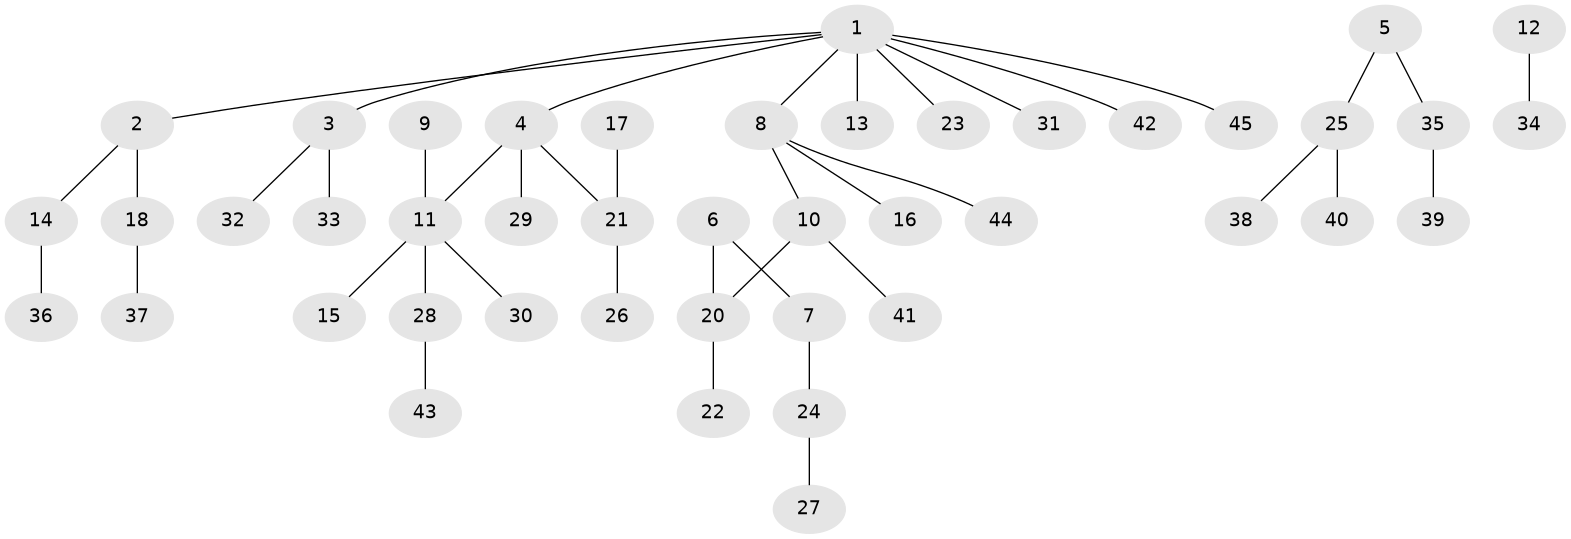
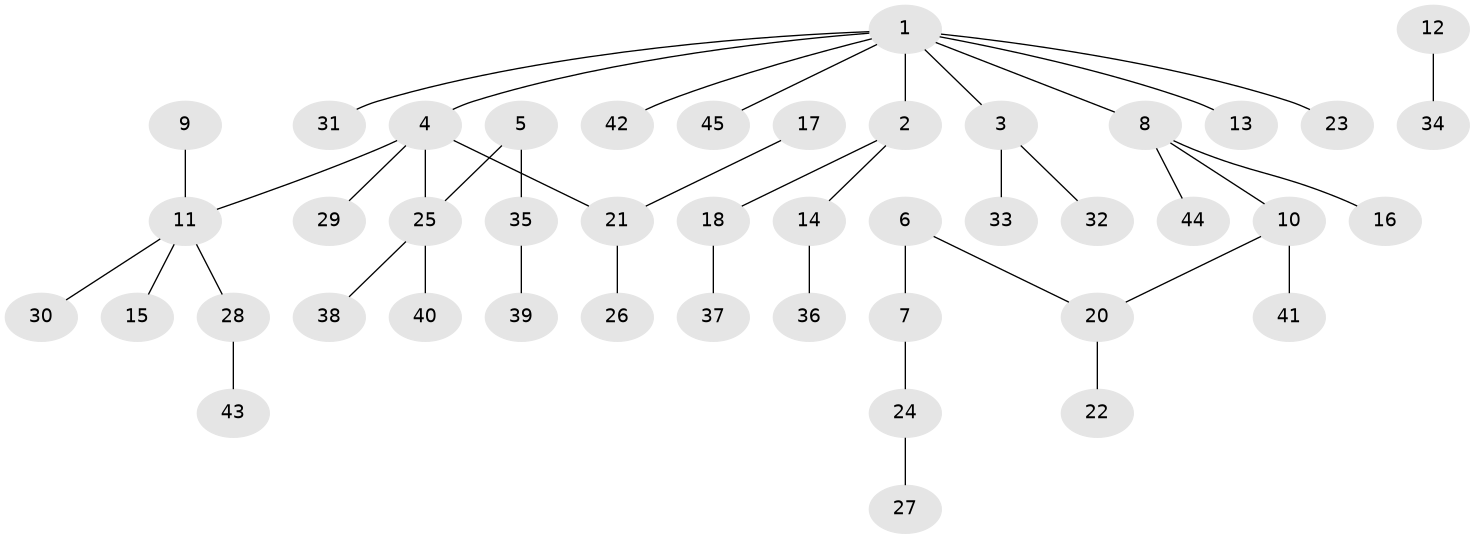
edge "4" -- "25": added
